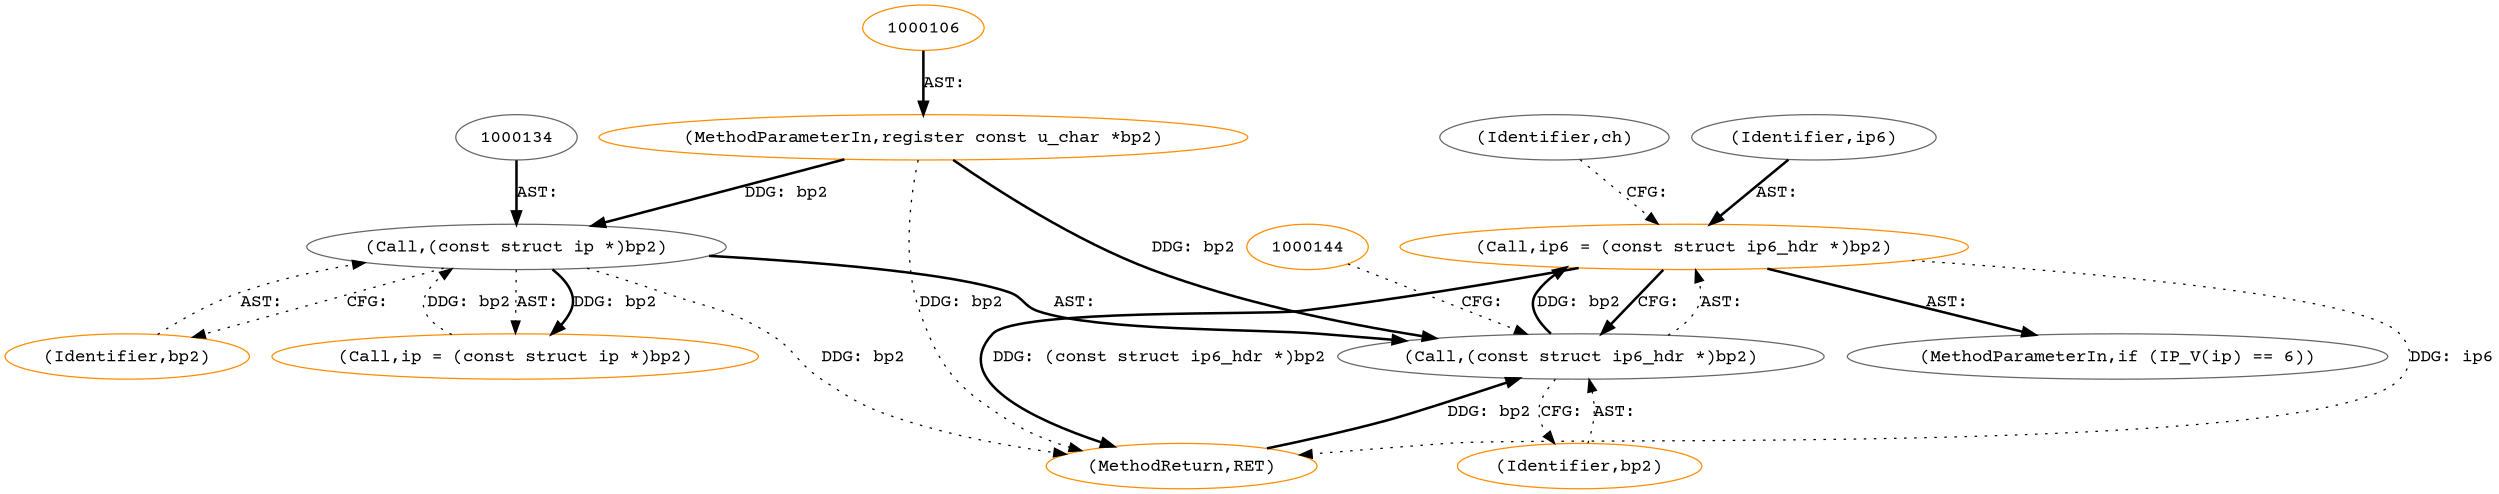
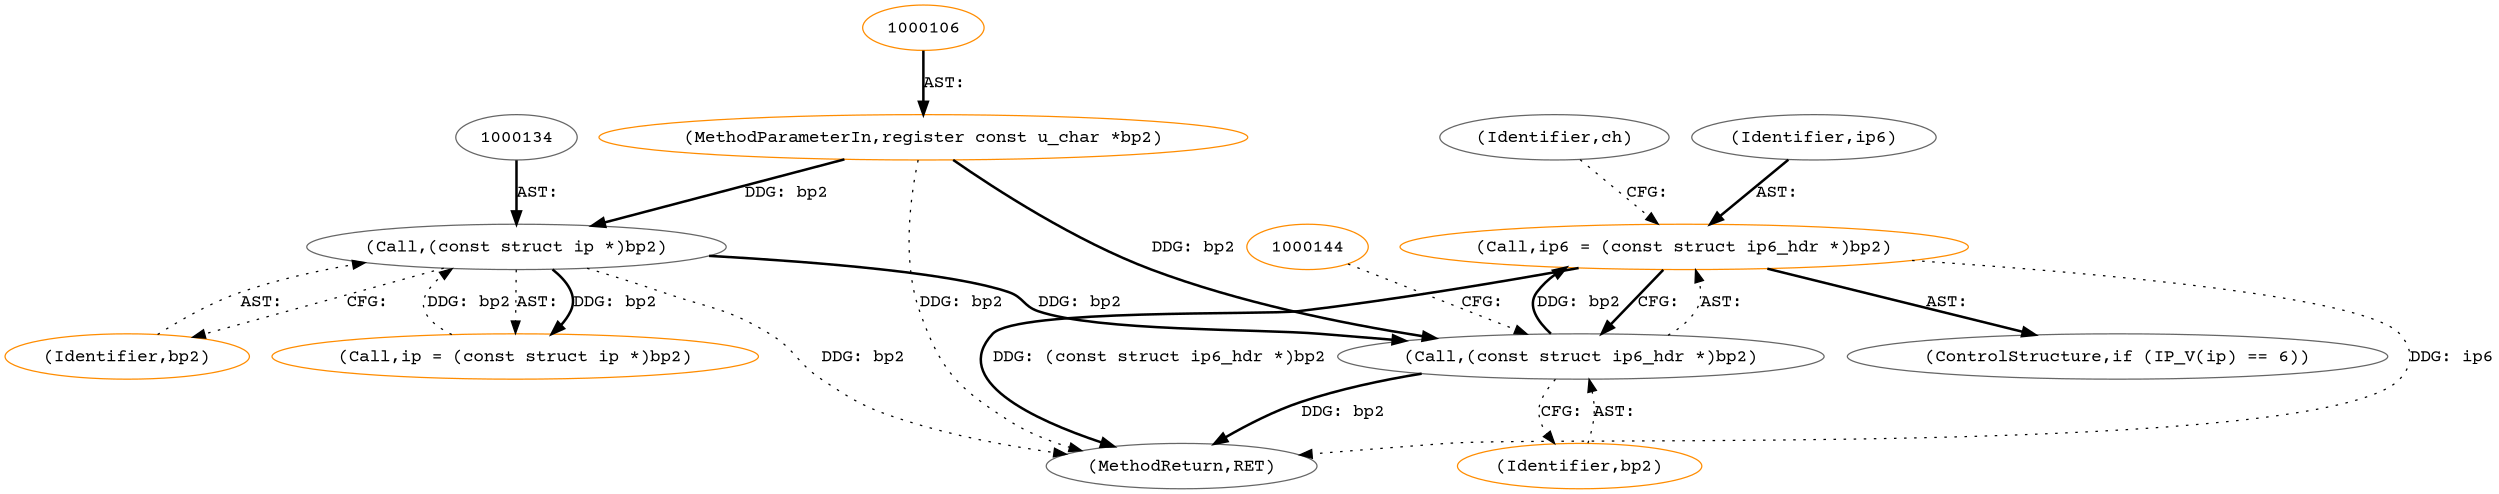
edge "(Call,(const struct ip *)bp2)" -> "(Call,(const struct ip6_hdr *)bp2)": label "AST: " -> "DDG: bp2"
node "(MethodParameterIn,if (IP_V(ip) == 6))": label "(MethodParameterIn,if (IP_V(ip) == 6))" -> "(ControlStructure,if (IP_V(ip) == 6))"
edge "(MethodReturn,RET)" -> "(Call,(const struct ip6_hdr *)bp2)": reversed
node "(MethodReturn,RET)": color darkorange -> gray40
